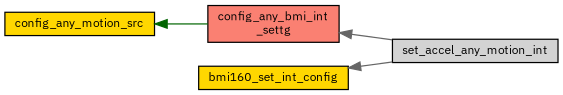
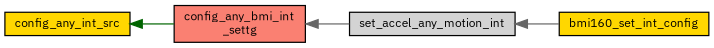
node "config_any_motion_src": label "config_any_motion_src" -> "config_any_int_src"
edge "set_accel_any_motion_int" -> "bmi160_set_int_config": reversed
